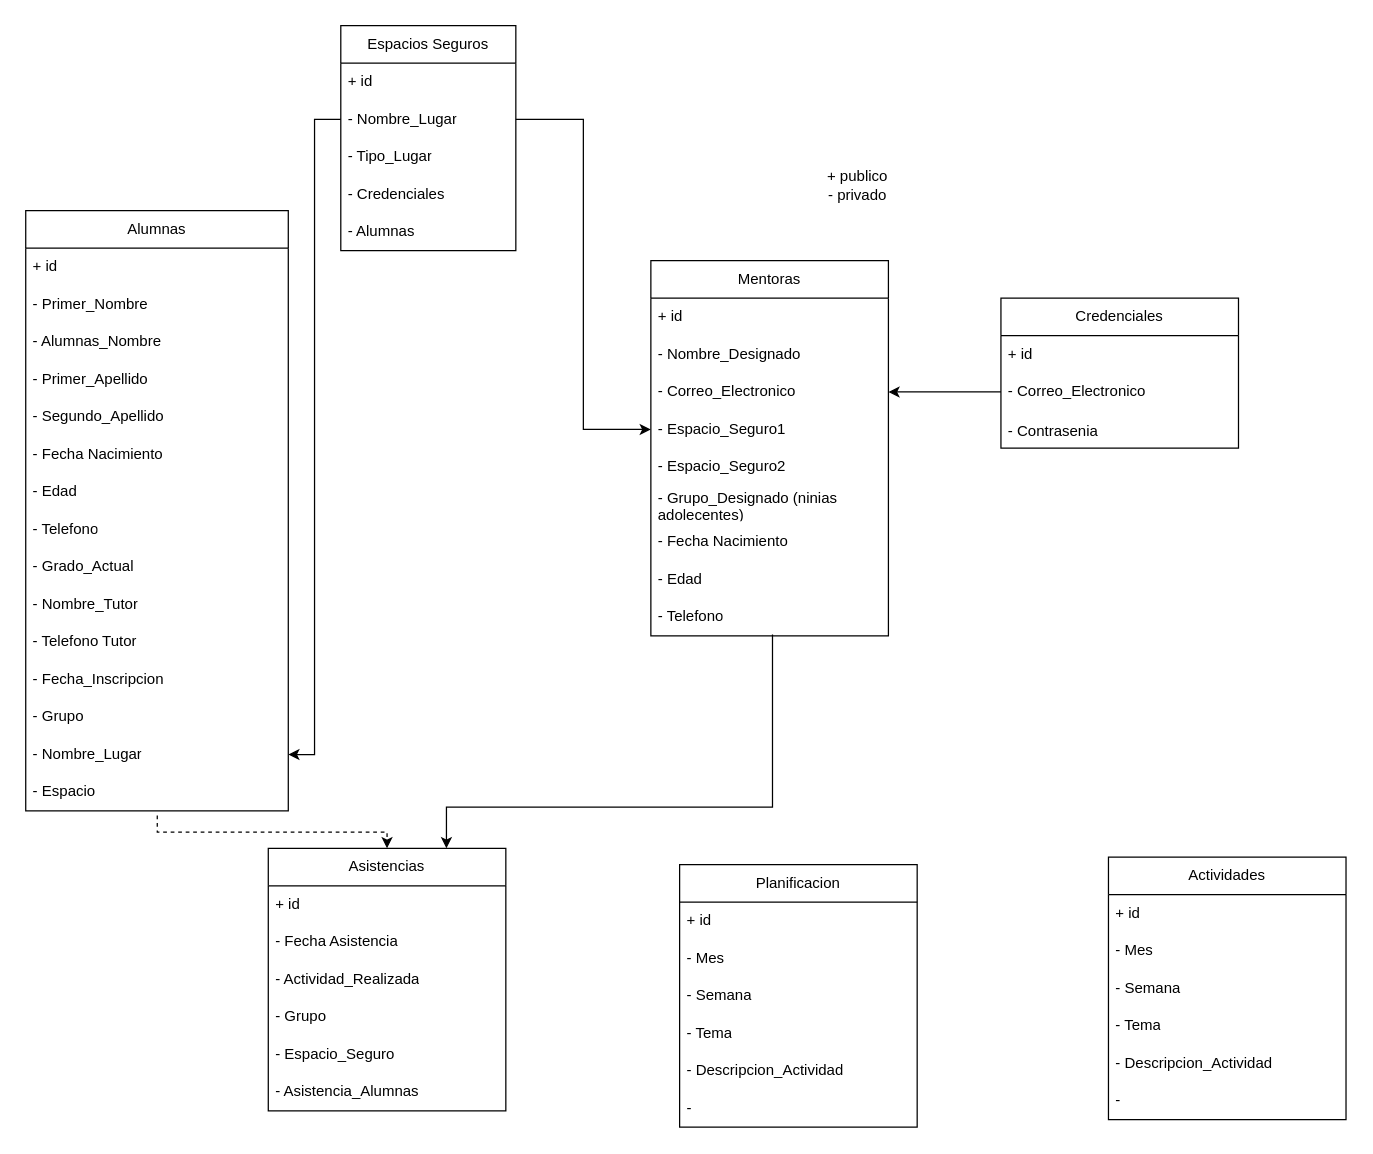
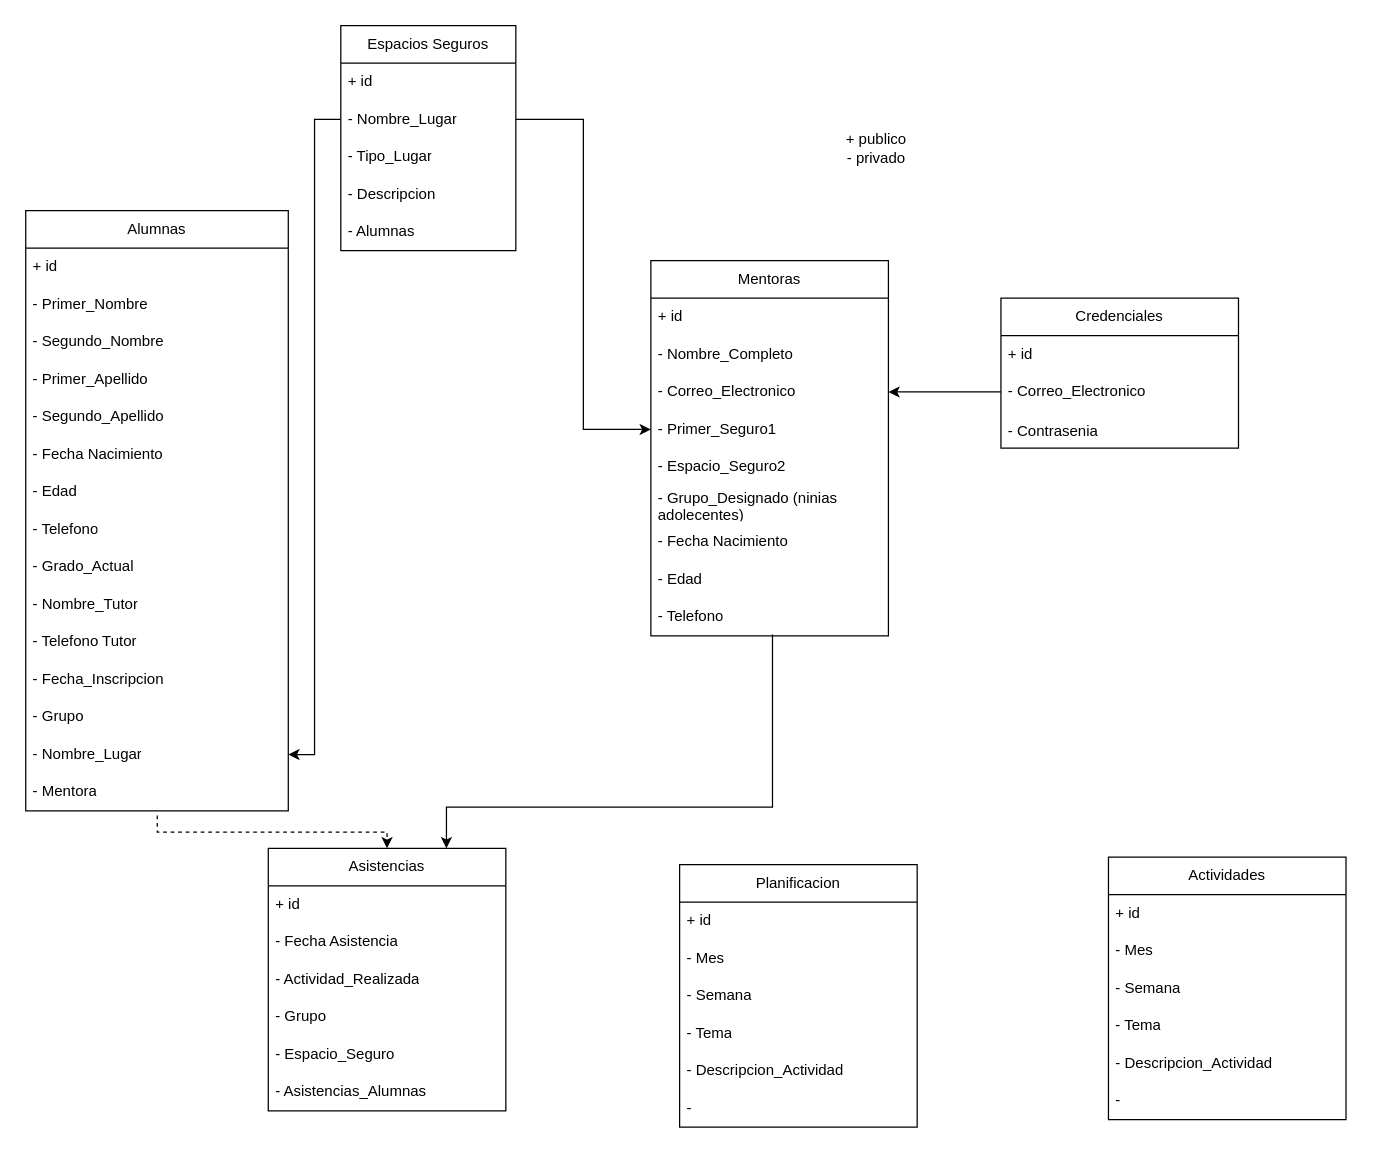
node "+ publico - privado": moved (857, 186) -> (876, 148)
node "- Credenciales": label "- Credenciales" -> "- Descripcion"
node "- Alumnas_Nombre": label "- Alumnas_Nombre" -> "- Segundo_Nombre"
node "- Nombre_Designado": label "- Nombre_Designado" -> "- Nombre_Completo"
node "- Espacio_Seguro1": label "- Espacio_Seguro1" -> "- Primer_Seguro1"
node "- Espacio": label "- Espacio" -> "- Mentora"
node "- Asistencia_Alumnas": label "- Asistencia_Alumnas" -> "- Asistencias_Alumnas"
